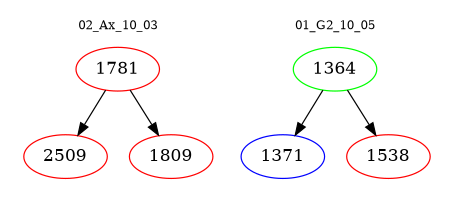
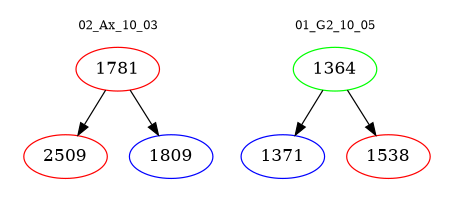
node "1809": color red -> blue
